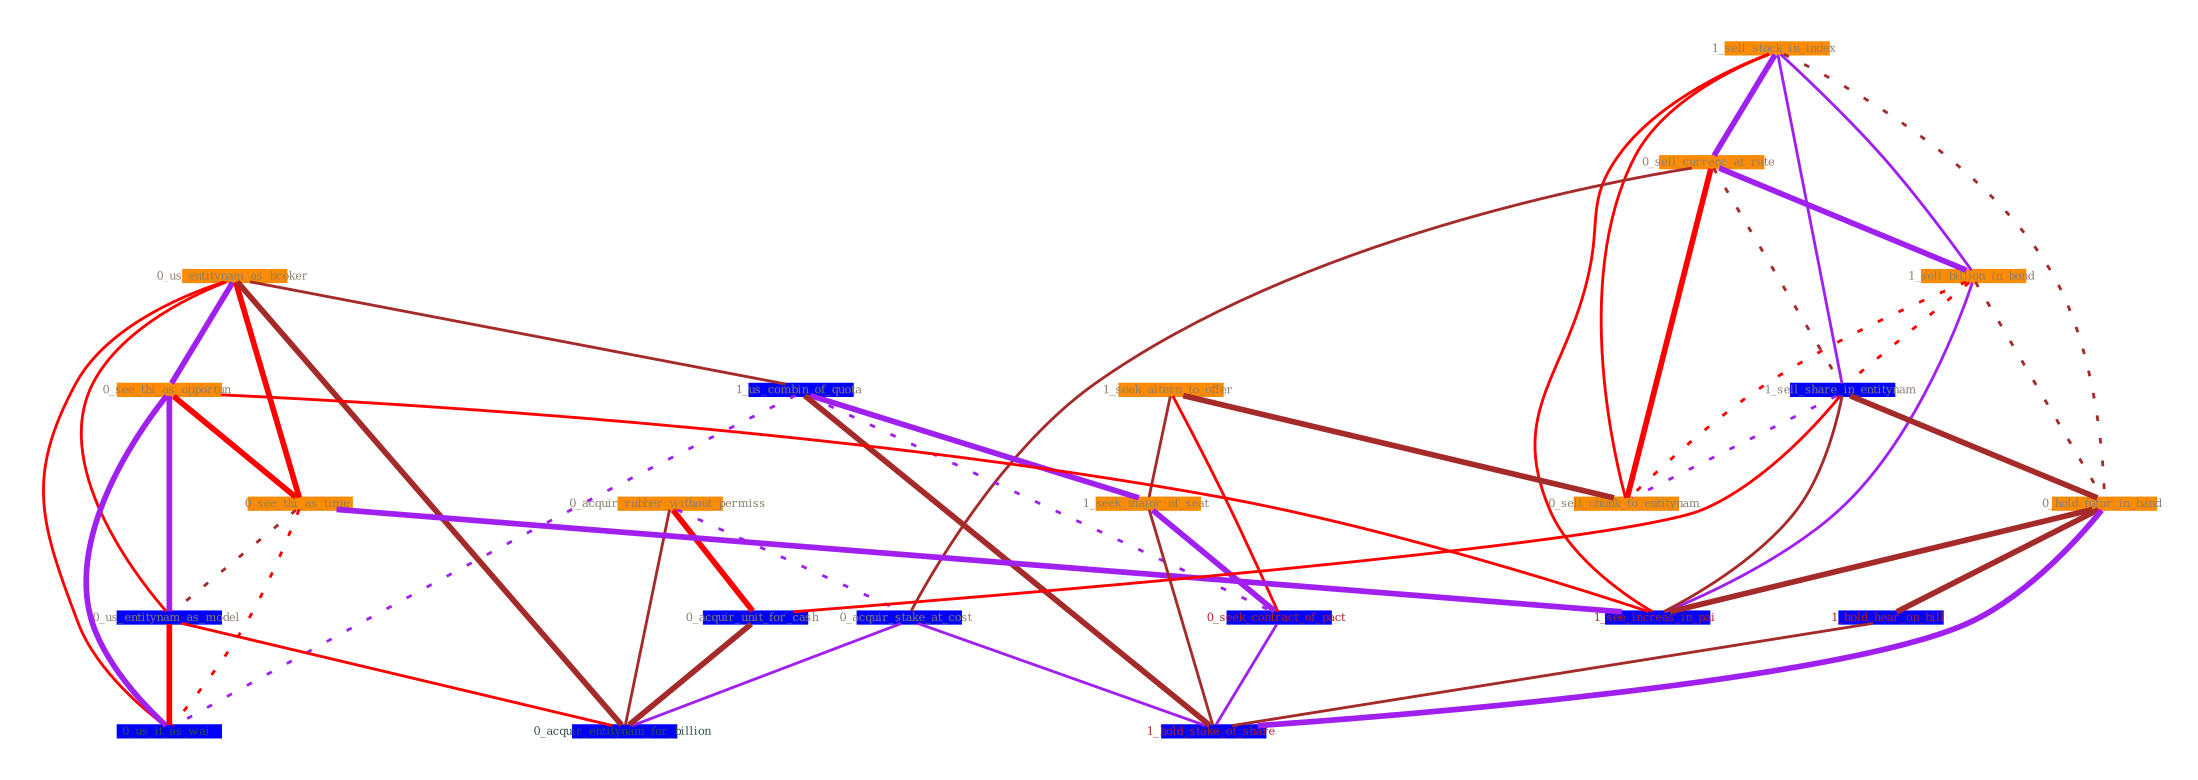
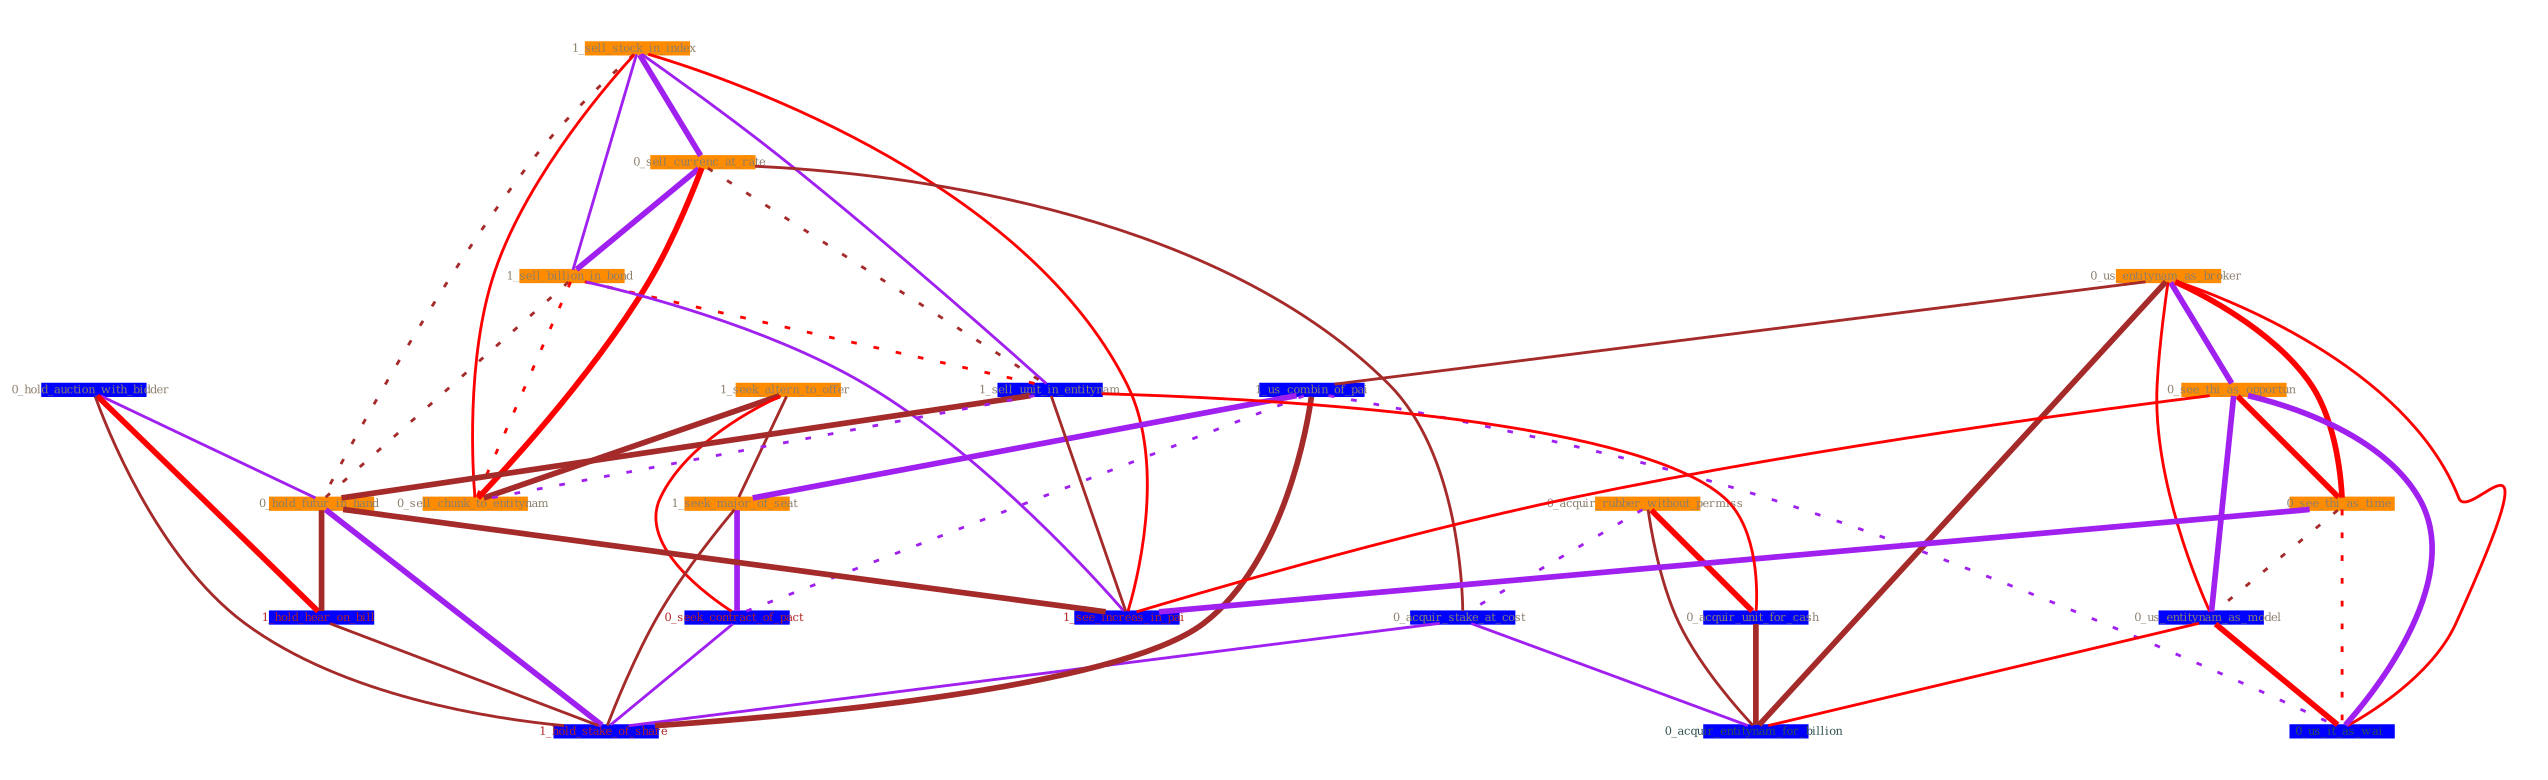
node "0_hold_auction_with_bidder": added
node "1_us_combin_of_quota": label "1_us_combin_of_quota" -> "1_us_combin_of_pai"
node "1_sell_share_in_entitynam": label "1_sell_share_in_entitynam" -> "1_sell_unit_in_entitynam"
